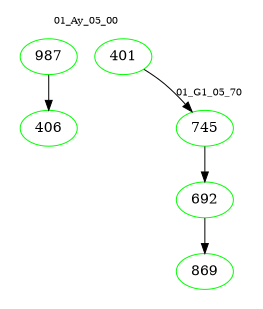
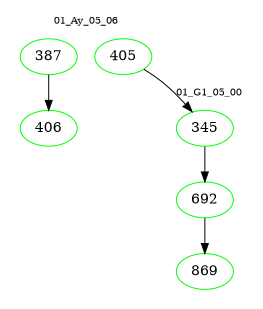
cluster "01_Ay_05_00": label "01_Ay_05_00" -> "01_Ay_05_06"
node "987": label "987" -> "387"
node "401": label "401" -> "405"
cluster "01_G1_05_70": label "01_G1_05_70" -> "01_G1_05_00"
node "745": label "745" -> "345"
